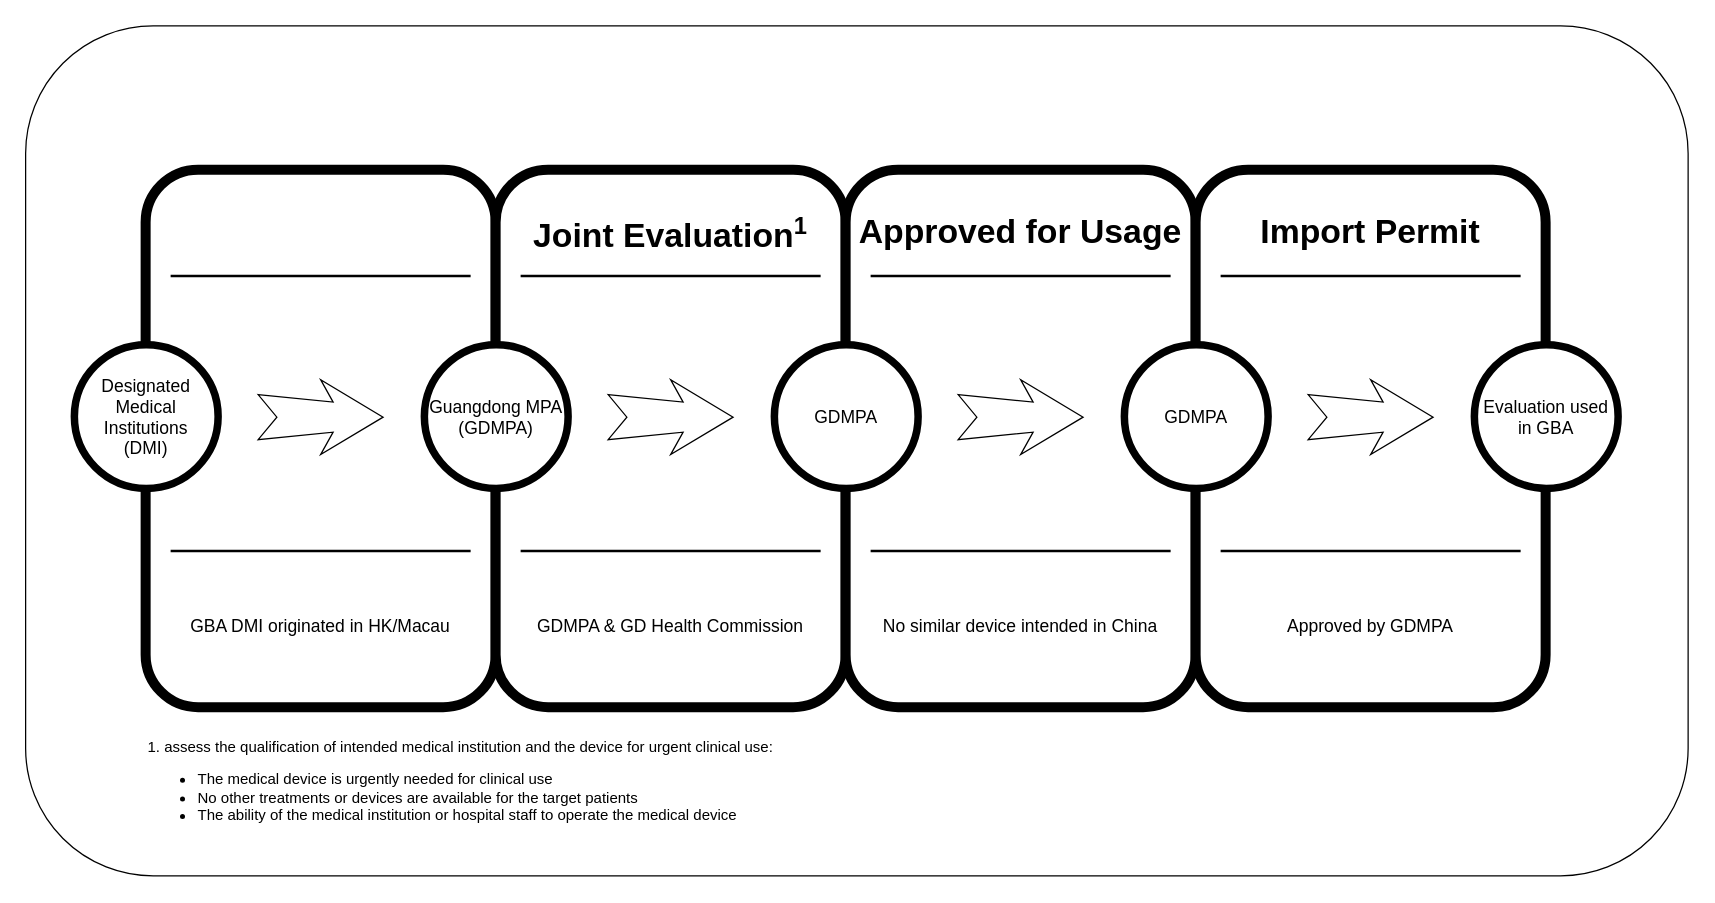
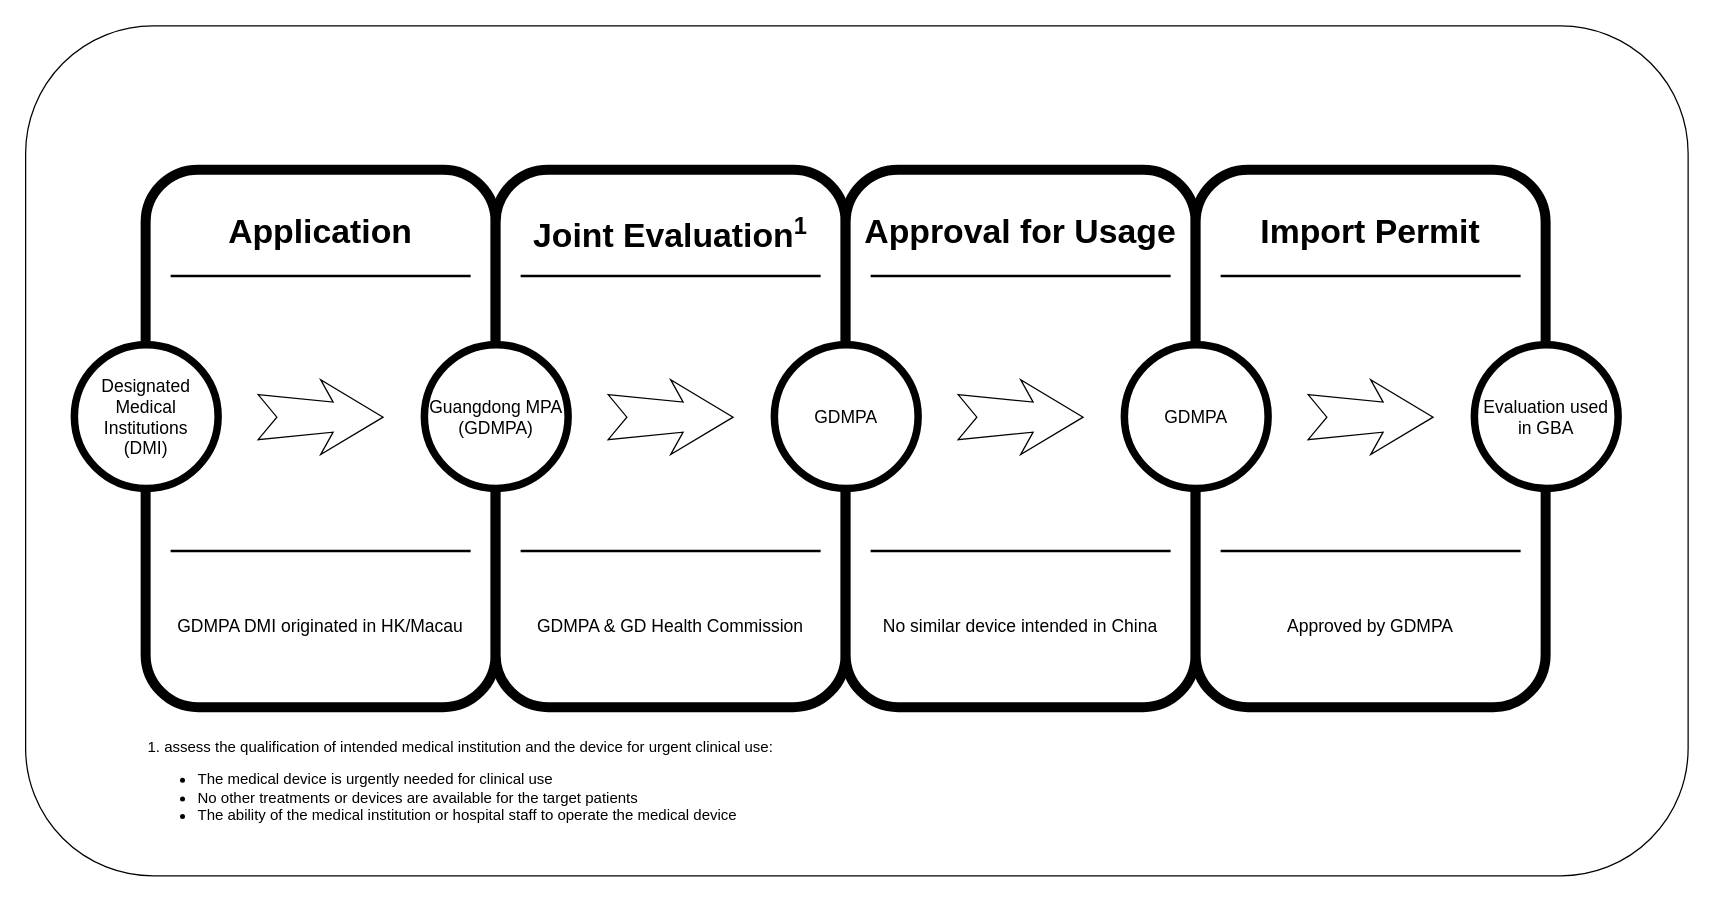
node "Application": added
node "Approved for Usage": label "Approved for Usage" -> "Approval for Usage"
node "GBA DMI originated in HK/Macau": label "GBA DMI originated in HK/Macau" -> "GDMPA DMI originated in HK/Macau"
